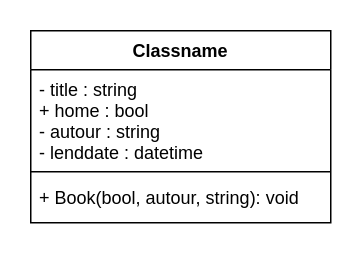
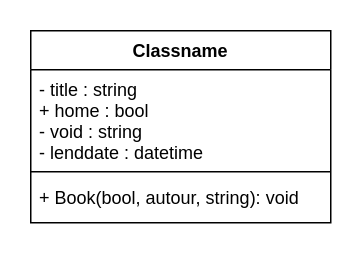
node "- title : string + home : bool - autour : string - lenddate : datetime": label "- title : string + home : bool - autour : string - lenddate : datetime" -> "- title : string + home : bool - void : string - lenddate : datetime"
